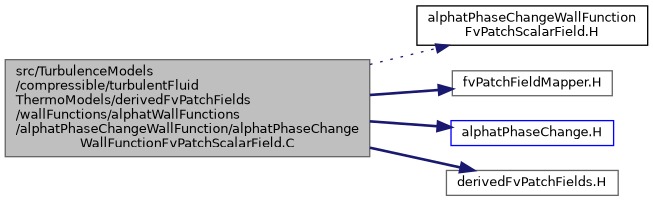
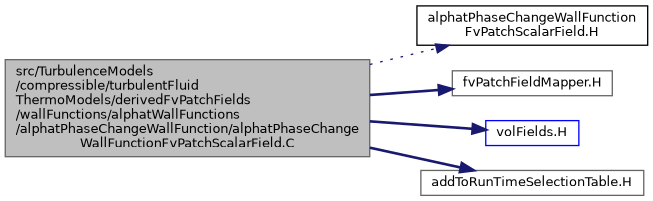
node "alphatPhaseChange.H": label "alphatPhaseChange.H" -> "volFields.H"
node "derivedFvPatchFields.H": label "derivedFvPatchFields.H" -> "addToRunTimeSelectionTable.H"
